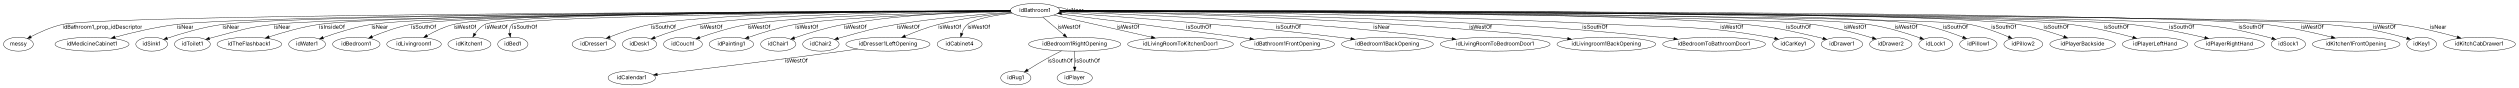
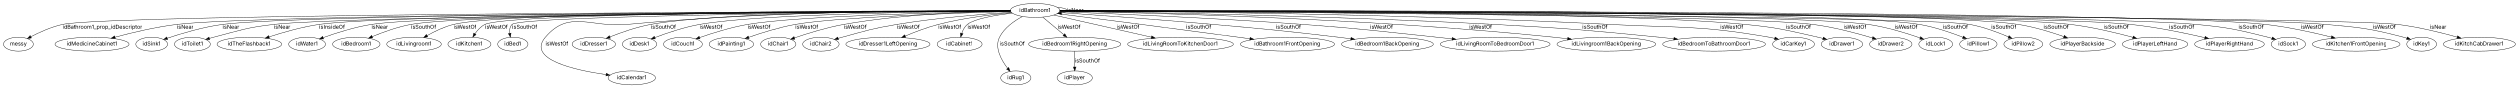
edge "idBathroom1" -> "idLivingRoomToBedroomDoor1": label "isNear" -> "isWestOf"
node "idCabinet4": label "idCabinet4" -> "idCabinet1"
edge "idBedroom1RightOpening" -> "idRug1": now "idBathroom1" -> "idRug1"
edge "idDresser1LeftOpening" -> "idCalendar1": now "idBathroom1" -> "idCalendar1"
